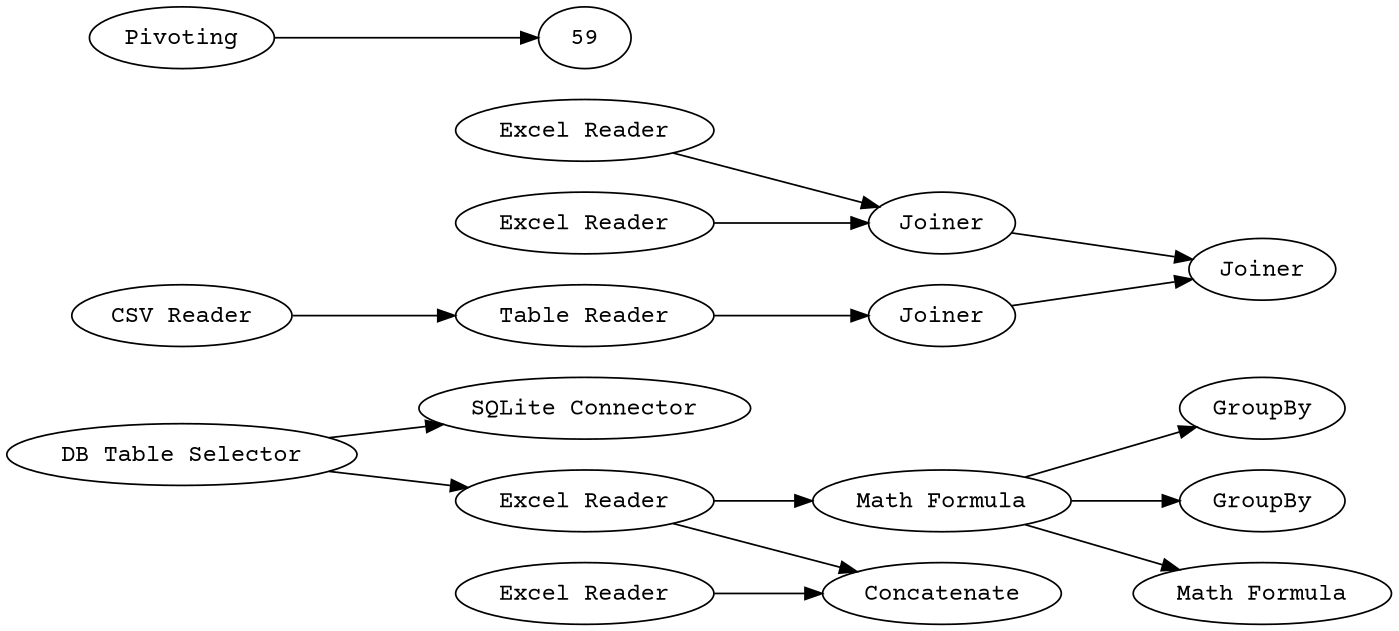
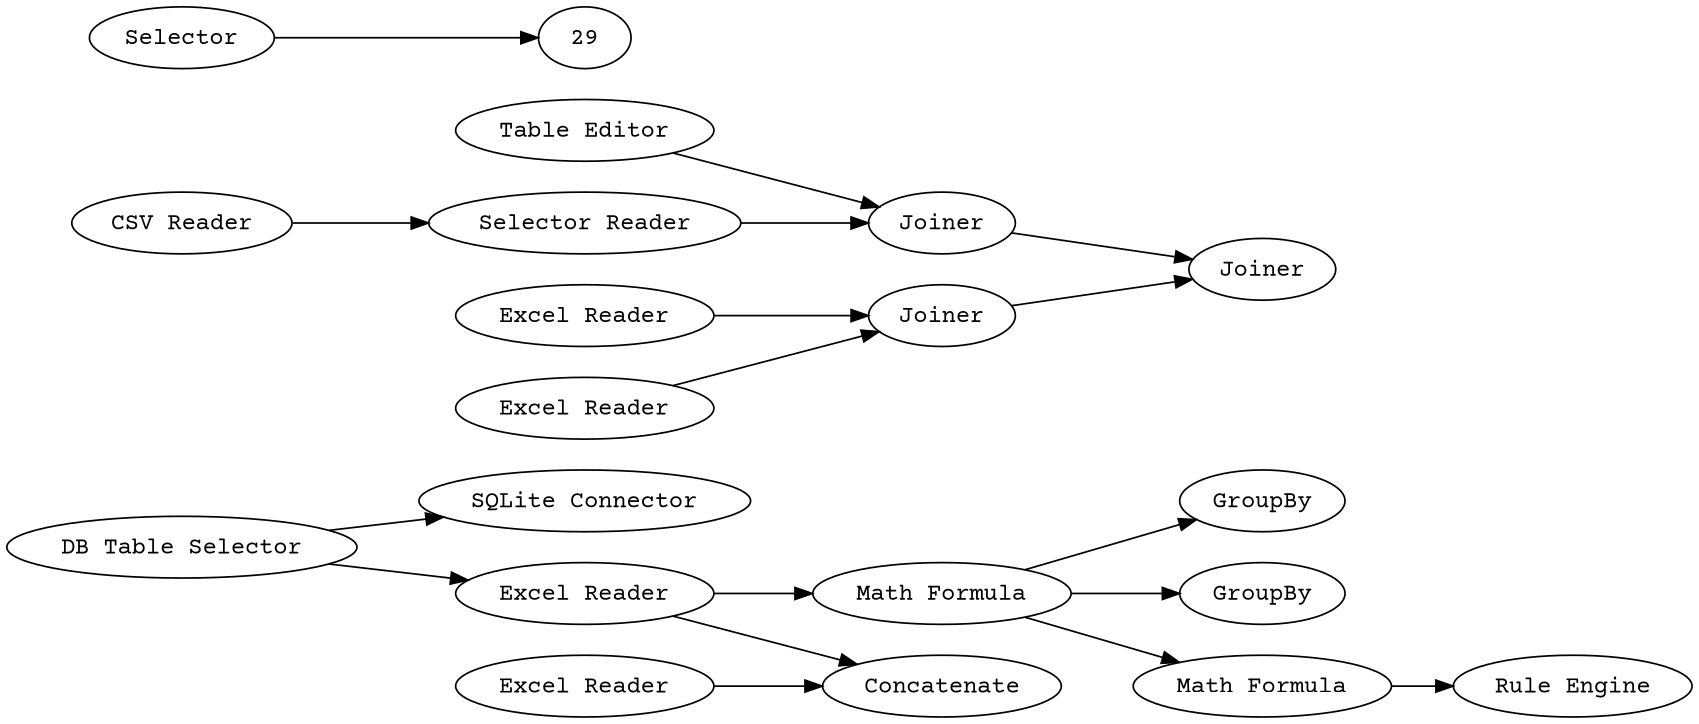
node "Pivoting": label "Pivoting" -> "Selector"
node "59": label "59" -> "29"
node "Table Editor": added
node "Table Reader": label "Table Reader" -> "Selector Reader"
node "Rule Engine": added
